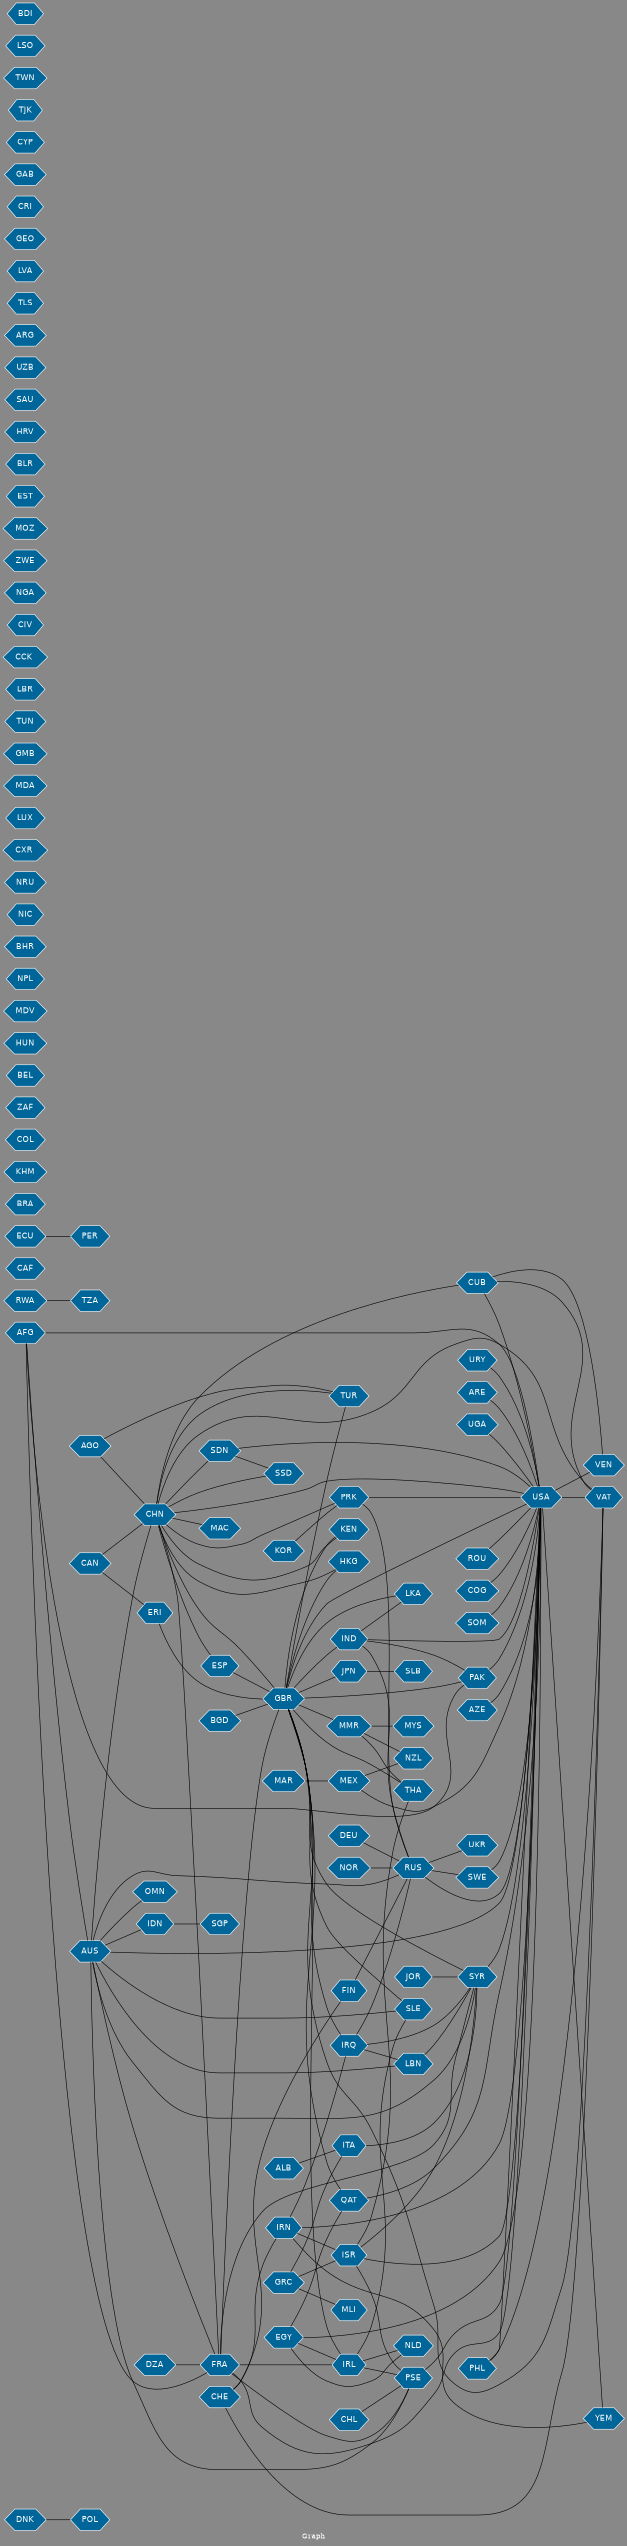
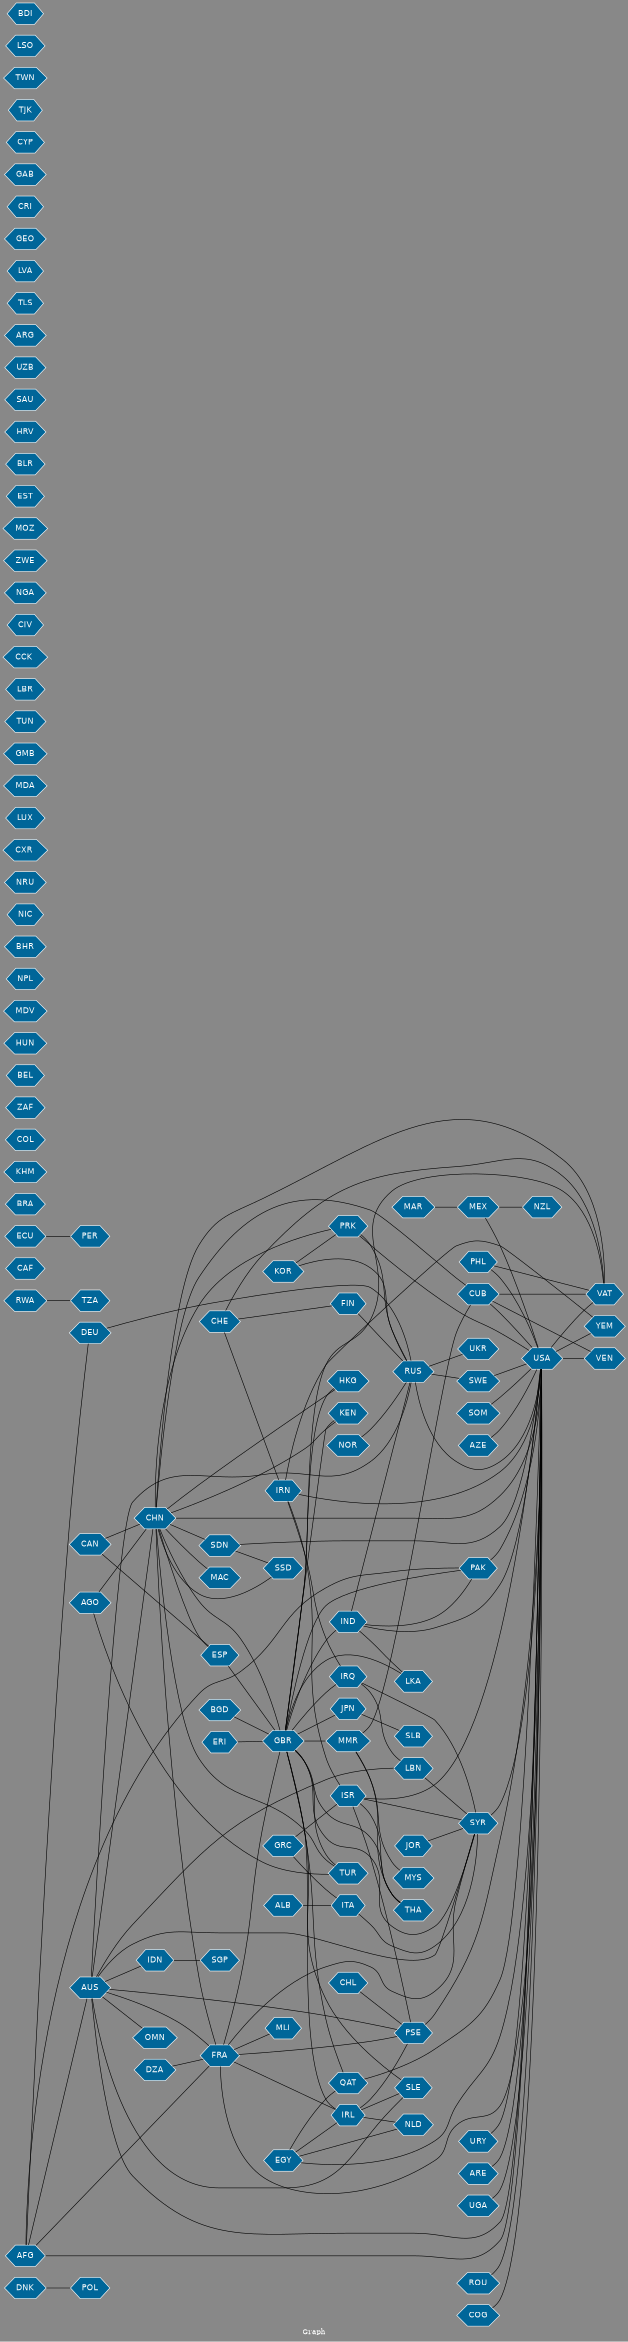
edge "USA" -- "GBR": removed
edge "CAN" -- "ERI": now "CAN" -- "ESP"
edge "MMR" -- "NZL": now "MMR" -- "CUB"
edge "DEU" -- "AFG": added
edge "RUS" -- "IRQ": now "RUS" -- "KOR"
edge "GRC" -- "MLI": now "FRA" -- "MLI"
